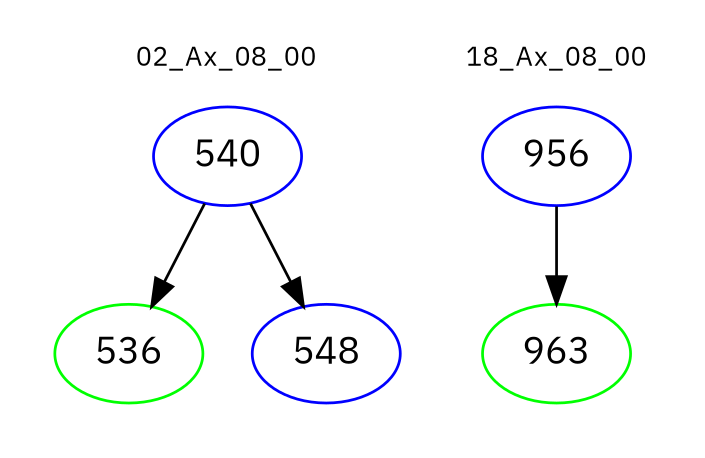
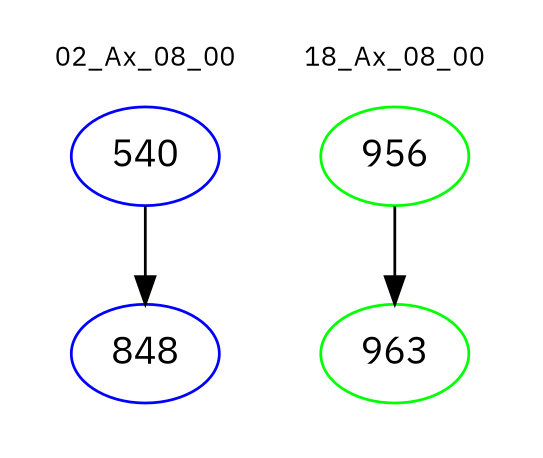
node "956": color blue -> green
node "536": removed
node "548": label "548" -> "848"
